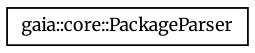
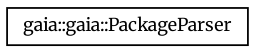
node "gaia::core::PackageParser": label "gaia::core::PackageParser" -> "gaia::gaia::PackageParser"
